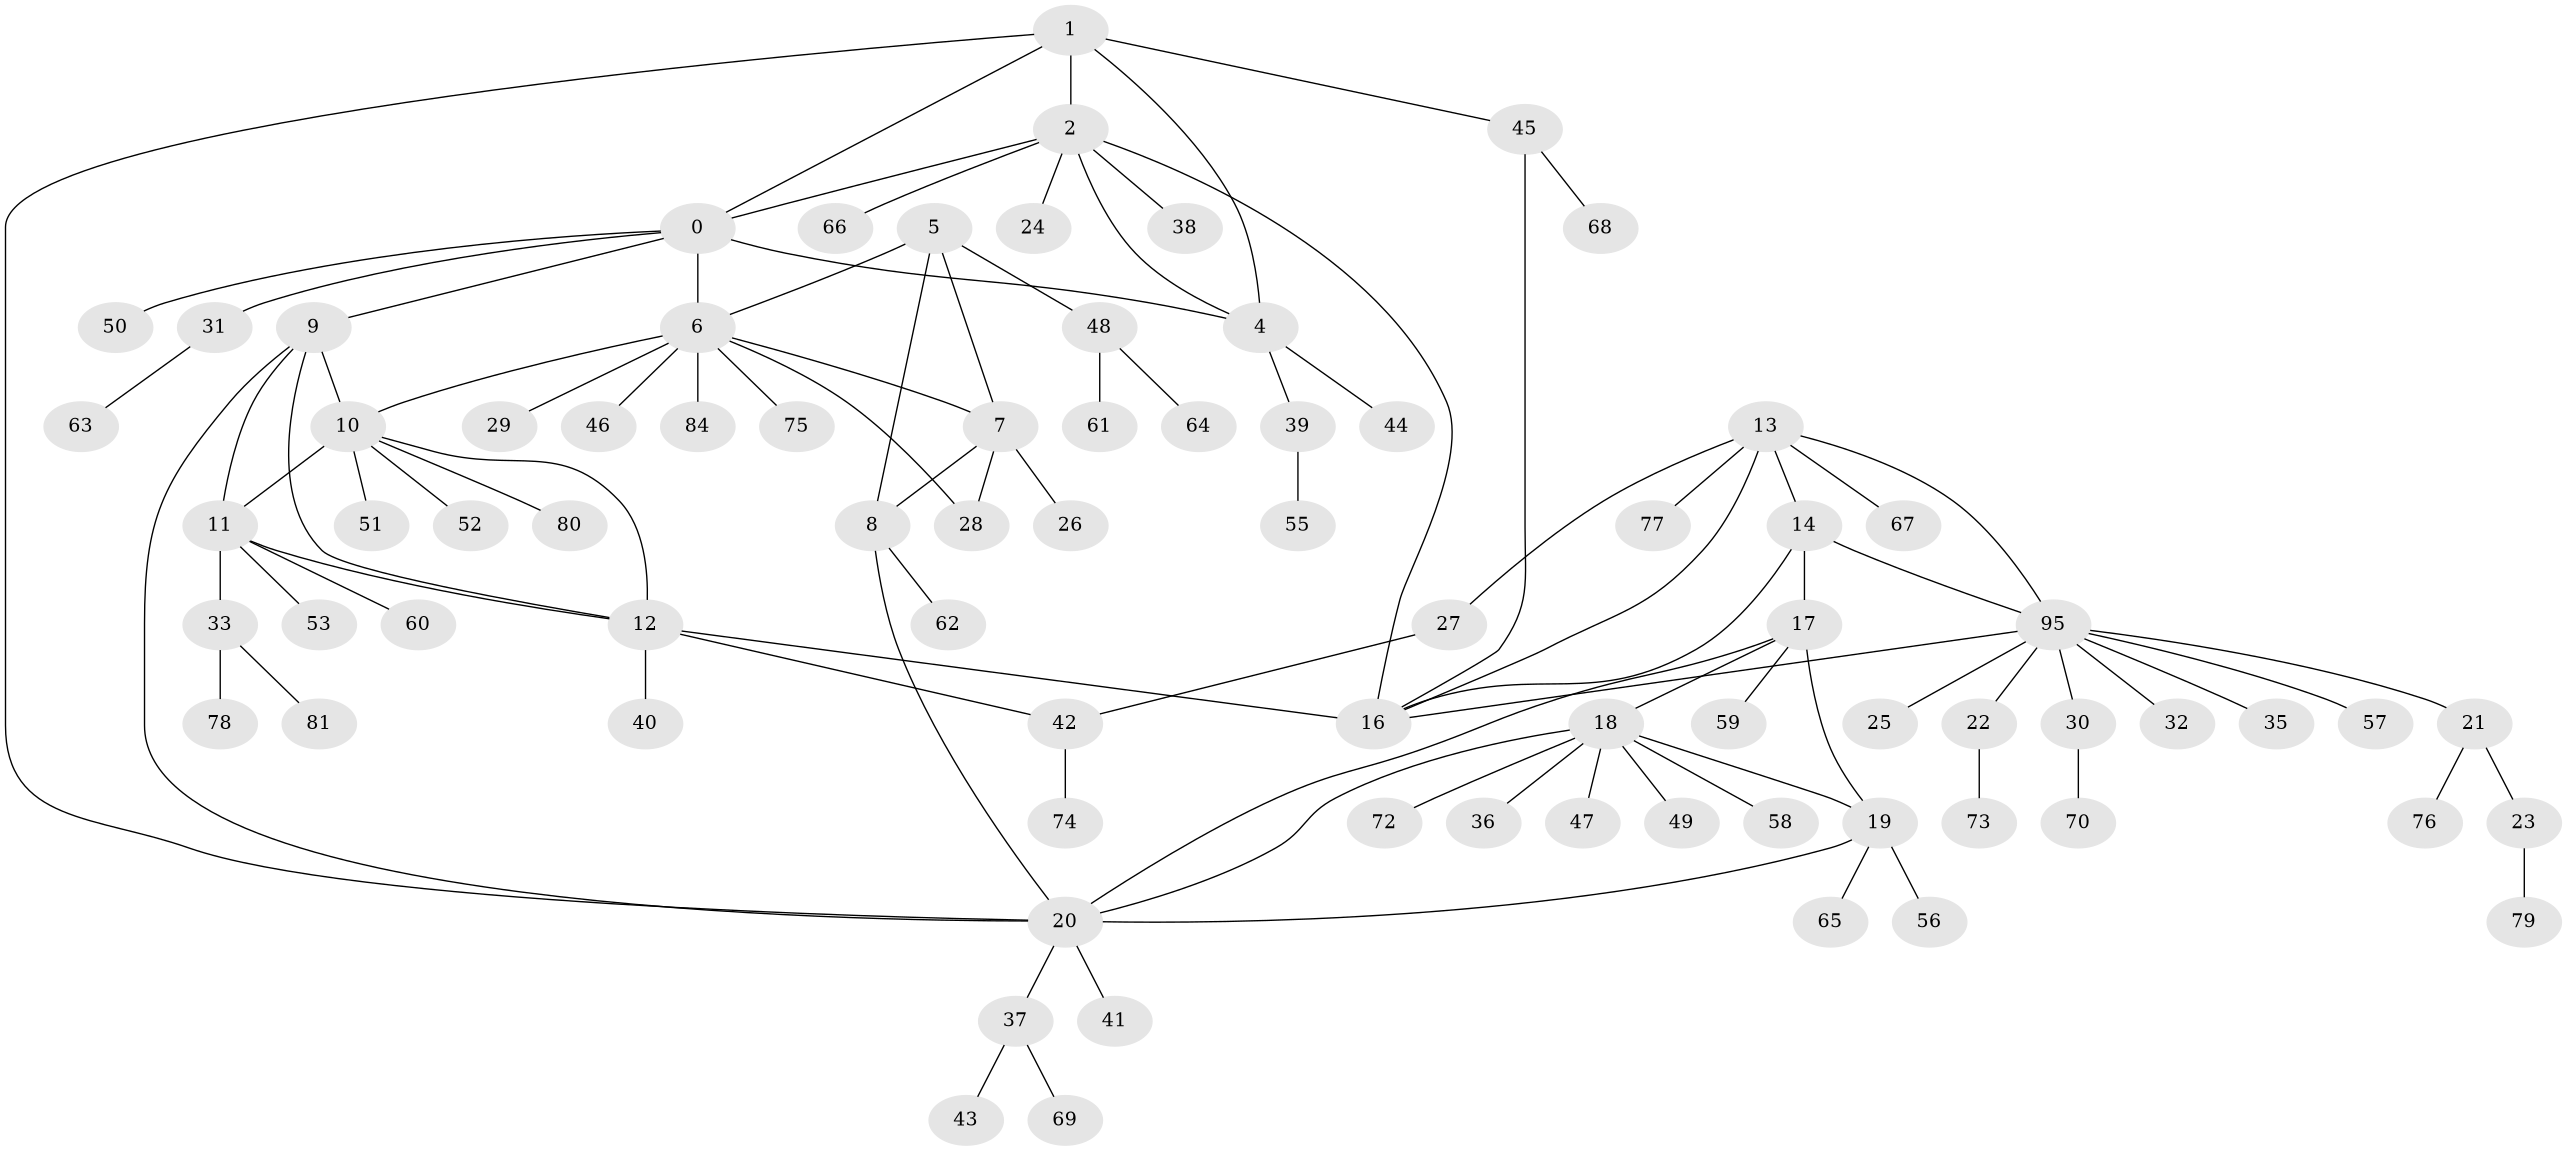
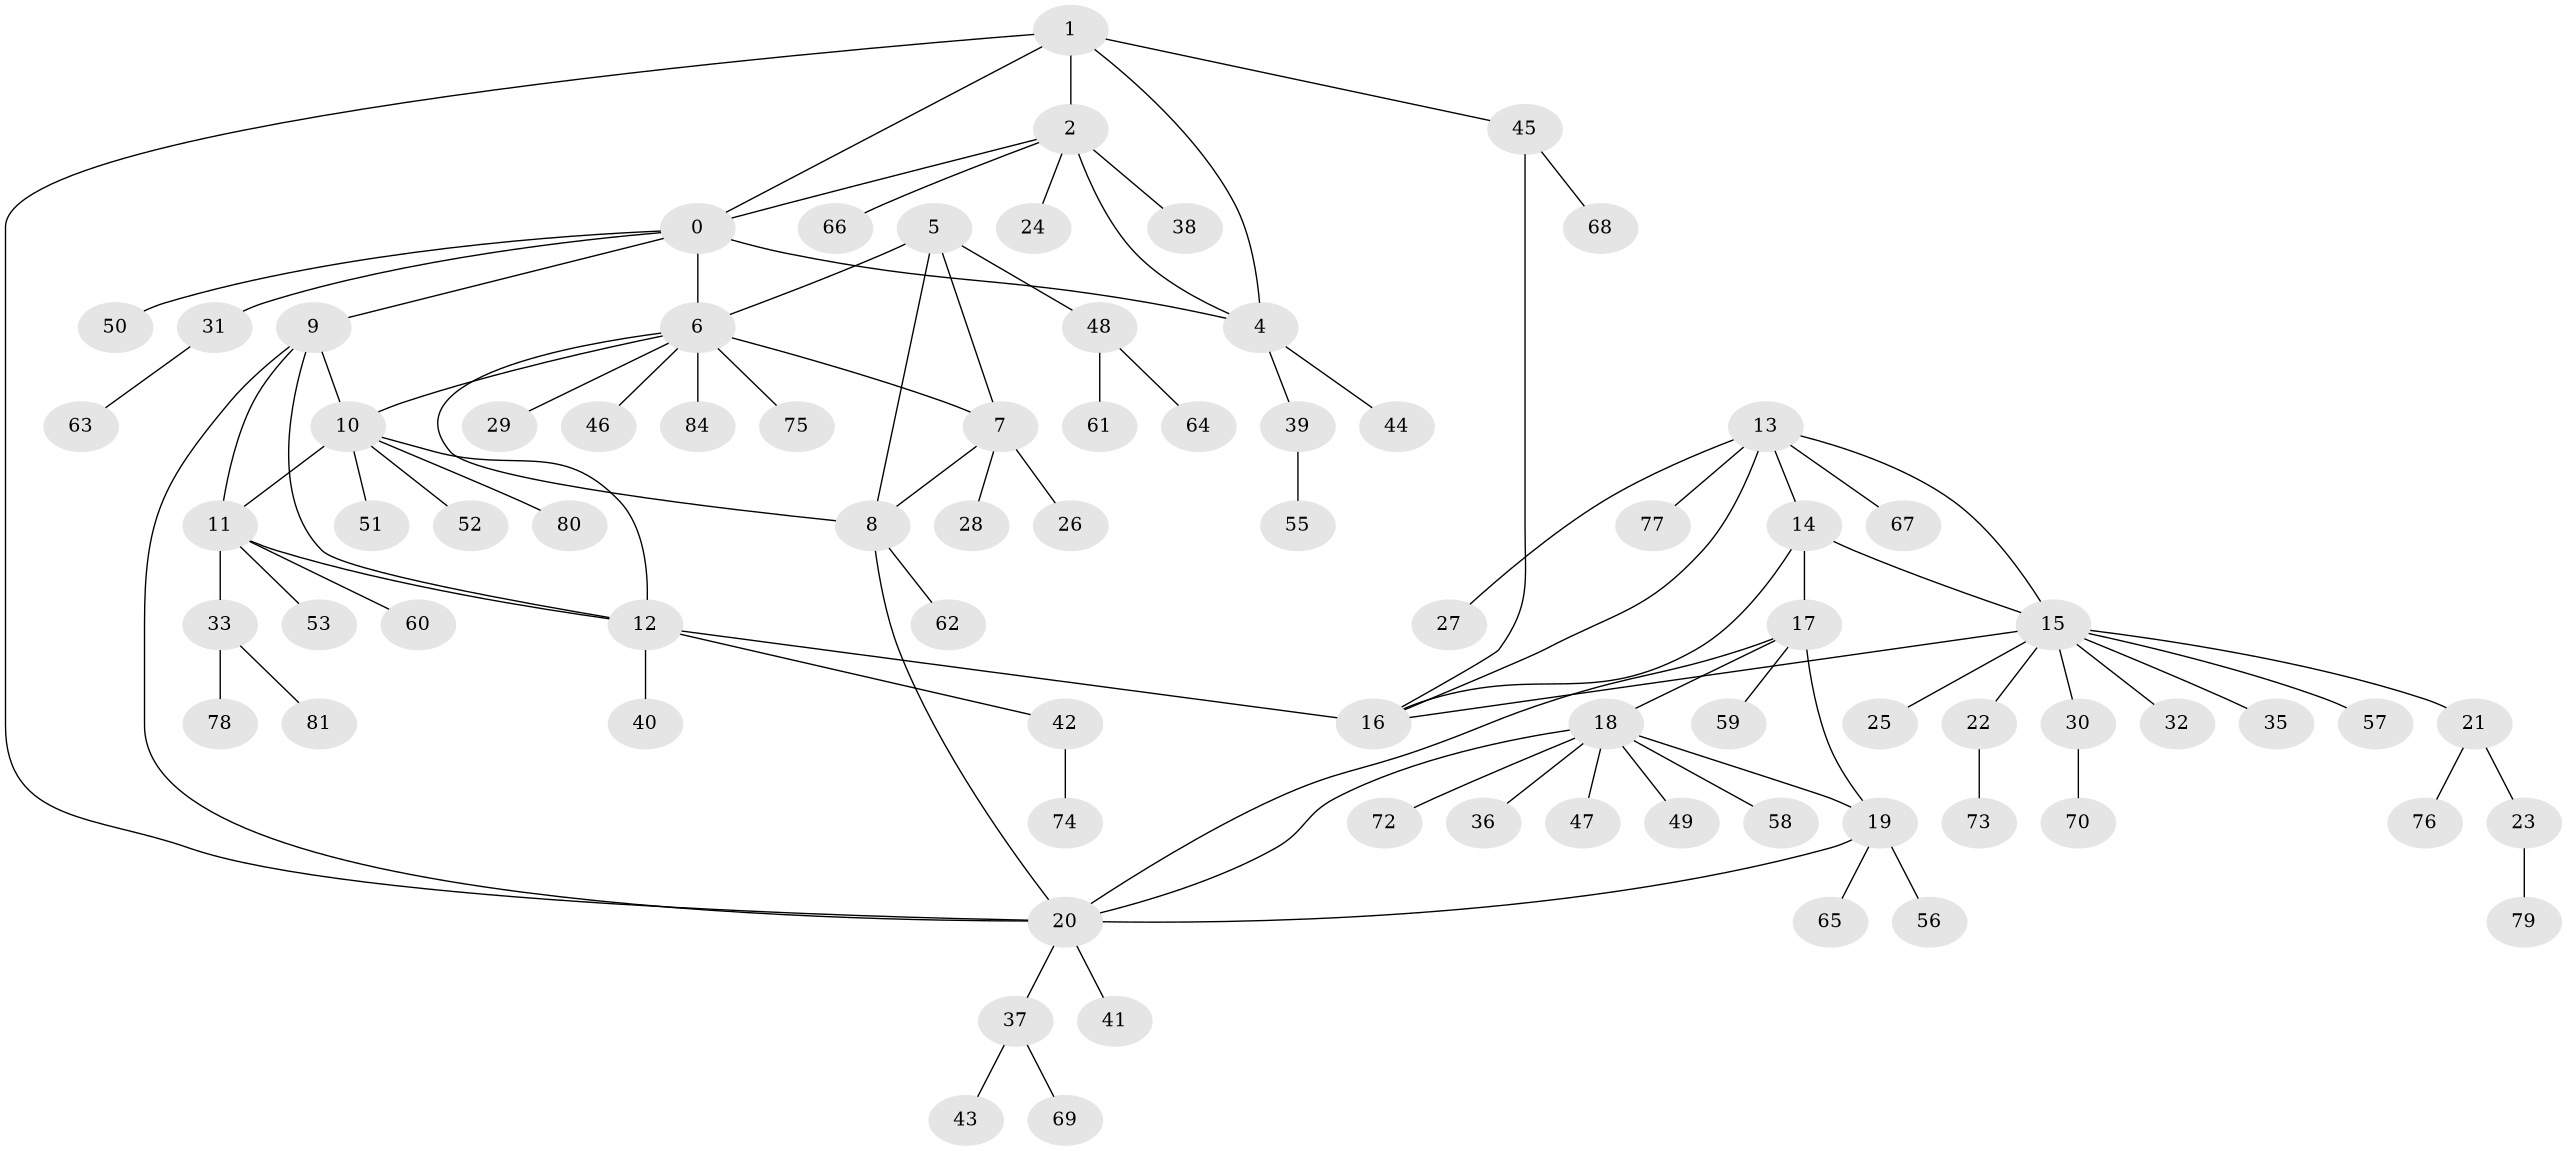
edge "2" -- "16": removed
edge "6" -- "28": now "6" -- "8"
node "95": label "95" -> "15"
edge "27" -- "42": removed
